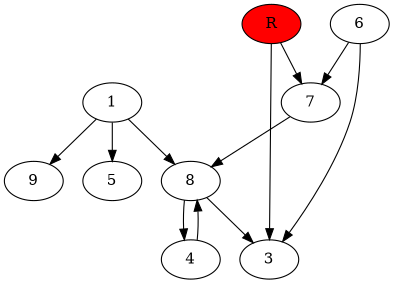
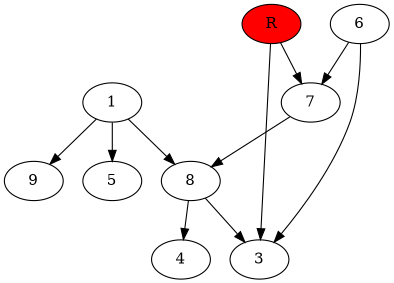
edge "4" -> "8": removed
